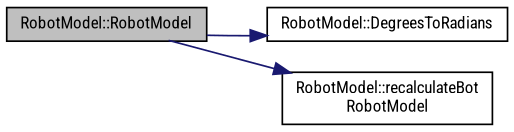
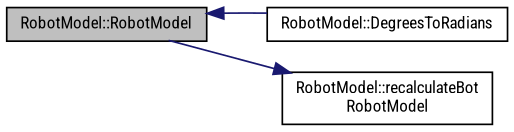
edge "RobotModel::RobotModel" -> "RobotModel::DegreesToRadians": reversed
